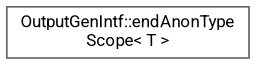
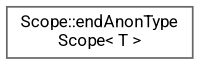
node "OutputGenIntf::endAnonType Scope< T >": label "OutputGenIntf::endAnonType Scope< T >" -> "Scope::endAnonType Scope< T >"
